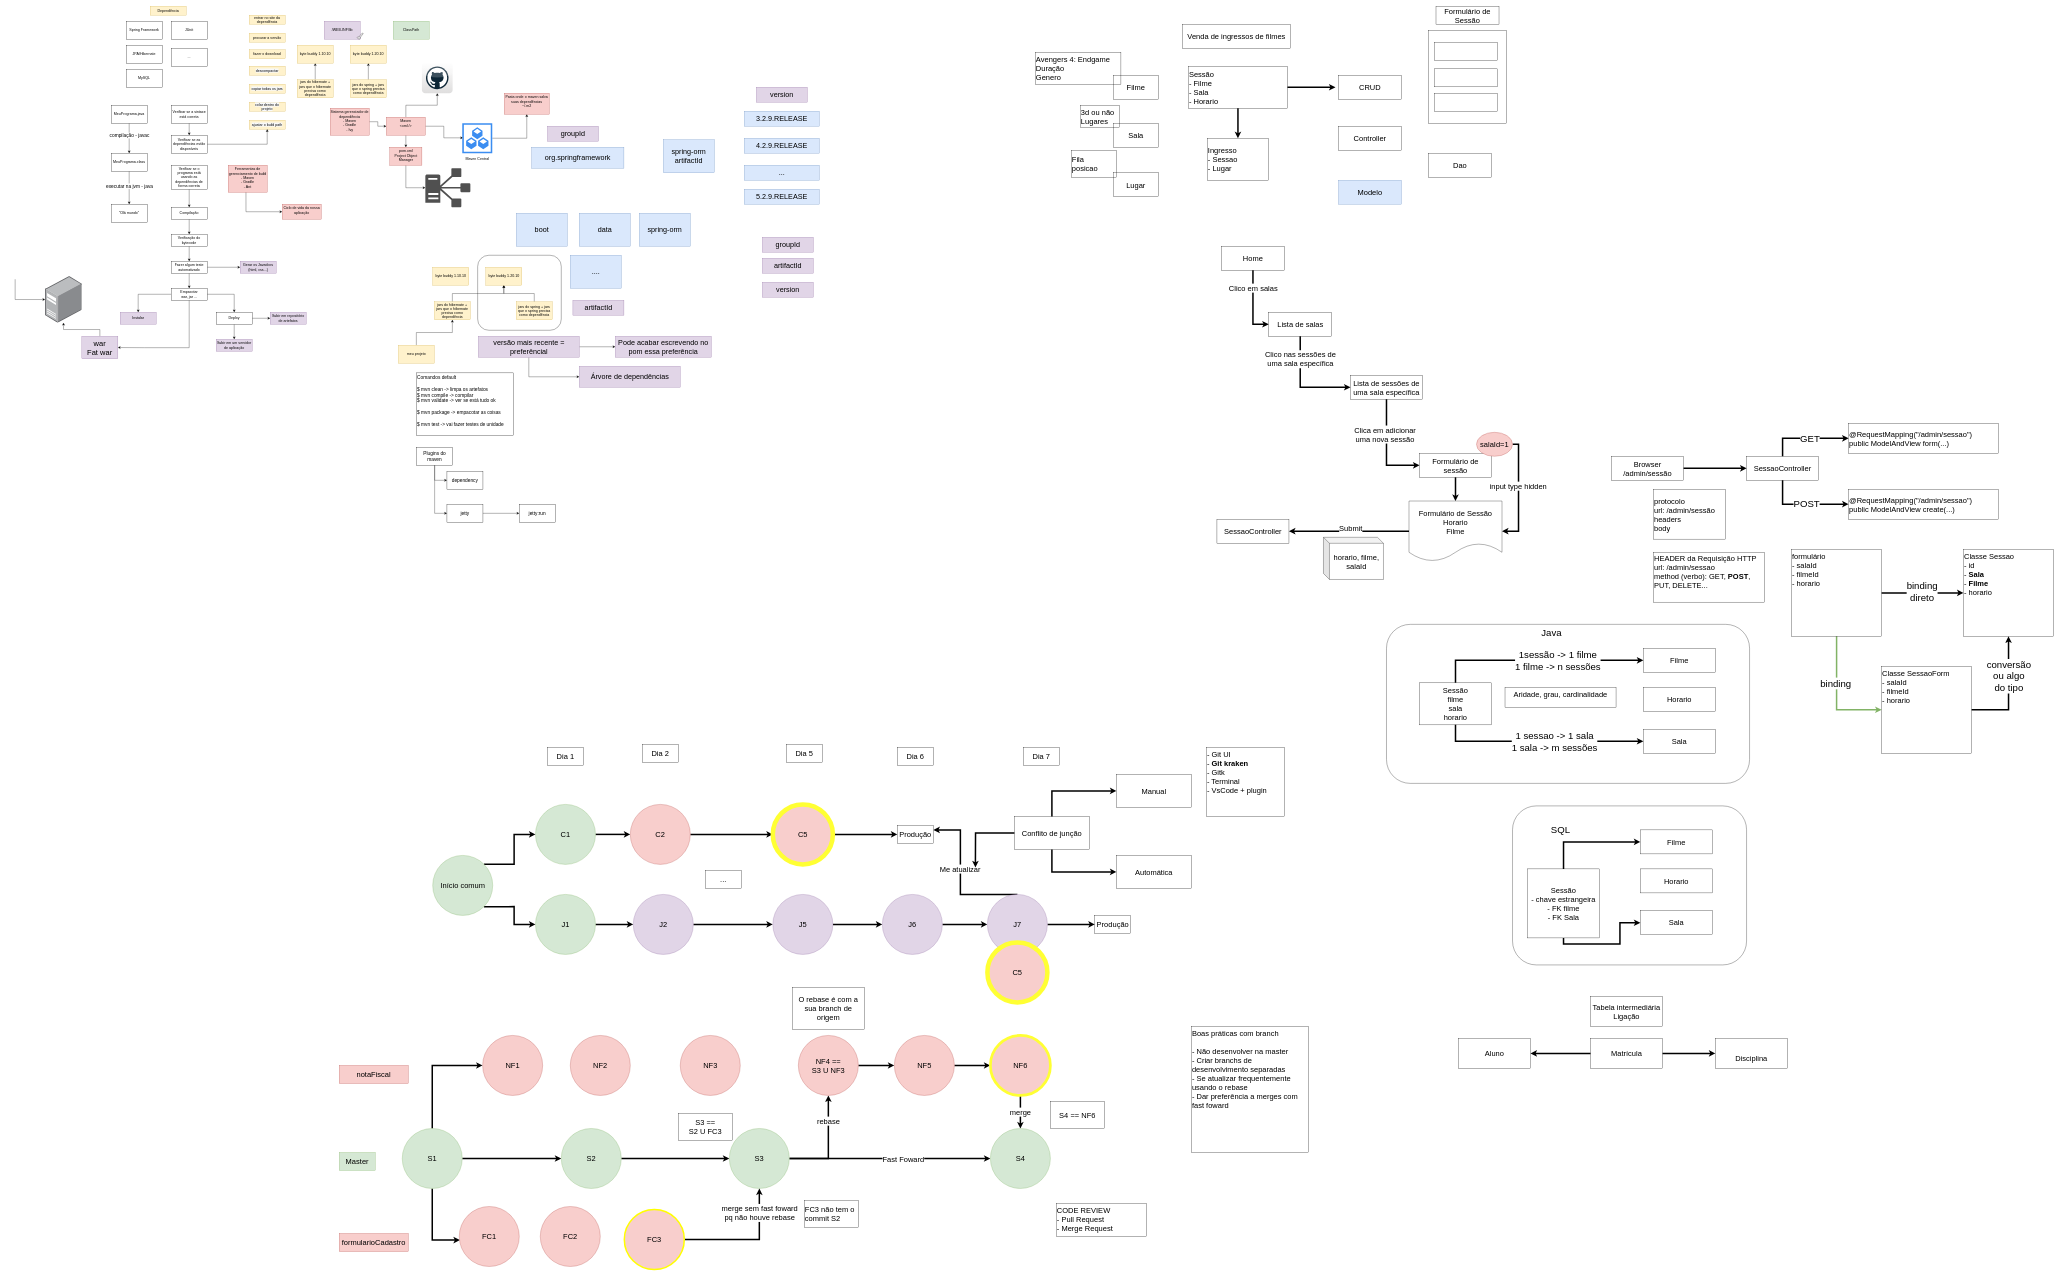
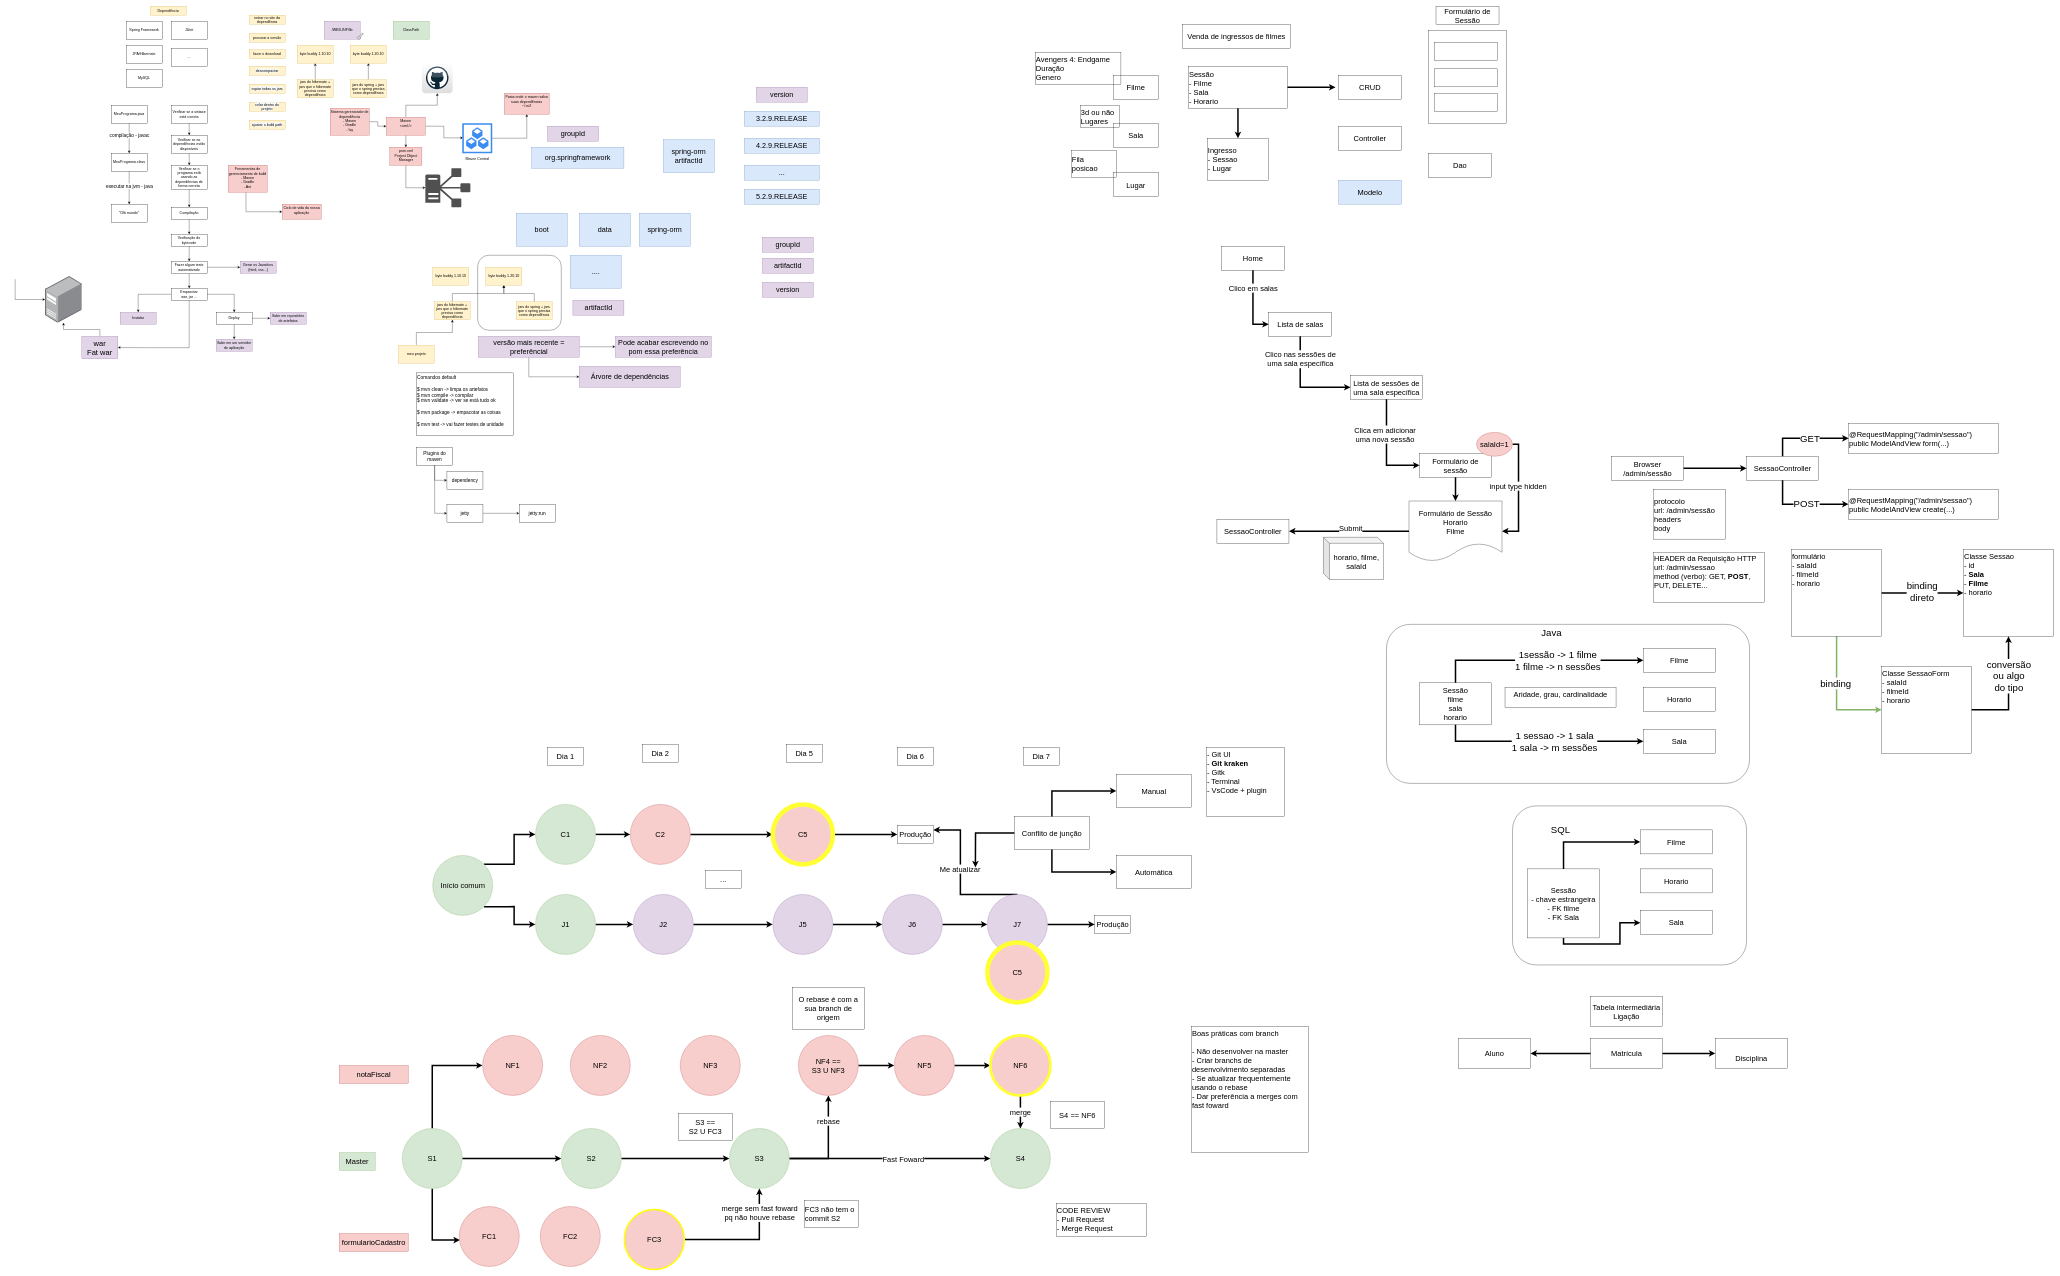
edge "Verificar se as dependências estão disponíveis" -> "ajustar o build path": now "Verificar se as dependências estão disponíveis" -> "Verificar se o programa está usando as dependências de forma correta"
